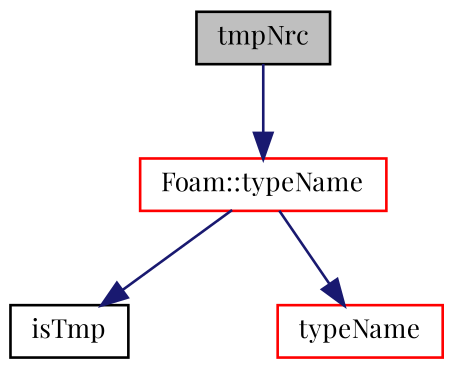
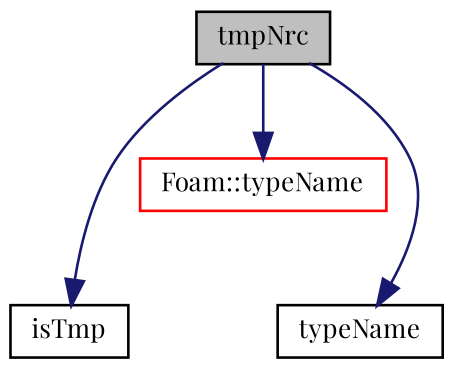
edge "Foam::typeName" -> "typeName": now "tmpNrc" -> "typeName"
edge "Foam::typeName" -> "isTmp": now "tmpNrc" -> "isTmp"
node "typeName": color red -> black
